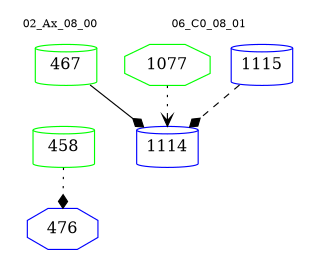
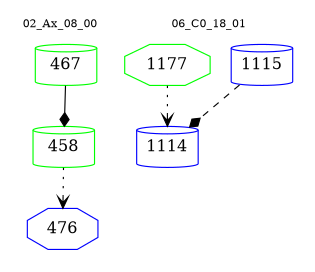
cluster "06_C0_08_01": label "06_C0_08_01" -> "06_C0_18_01"
node "1077": label "1077" -> "1177"
edge "467" -> "1114": now "467" -> "458"
edge "458" -> "476": arrowhead diamond -> vee
